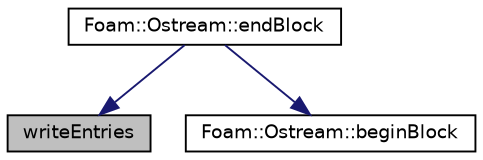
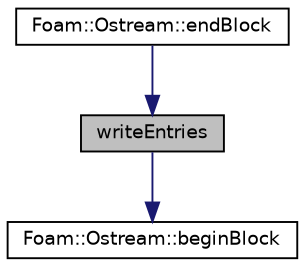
edge "Foam::Ostream::endBlock" -> "Foam::Ostream::beginBlock": now "writeEntries" -> "Foam::Ostream::beginBlock"
